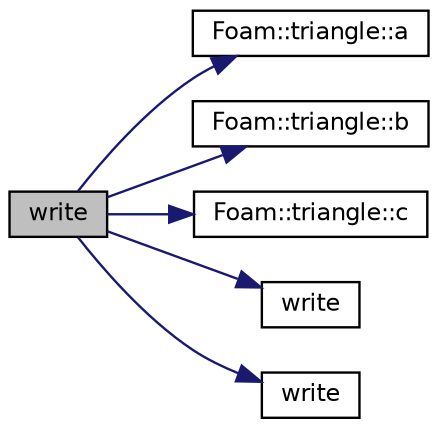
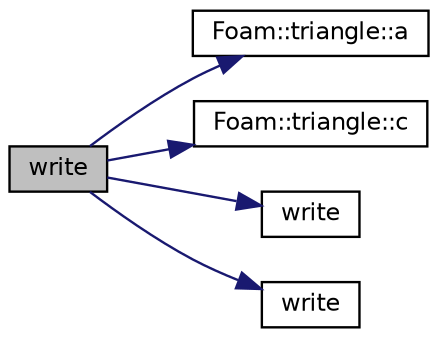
node "Foam::triangle::b": removed
